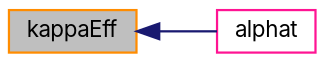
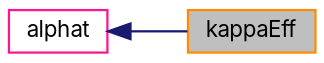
edge "alphat" -> "kappaEff": reversed
